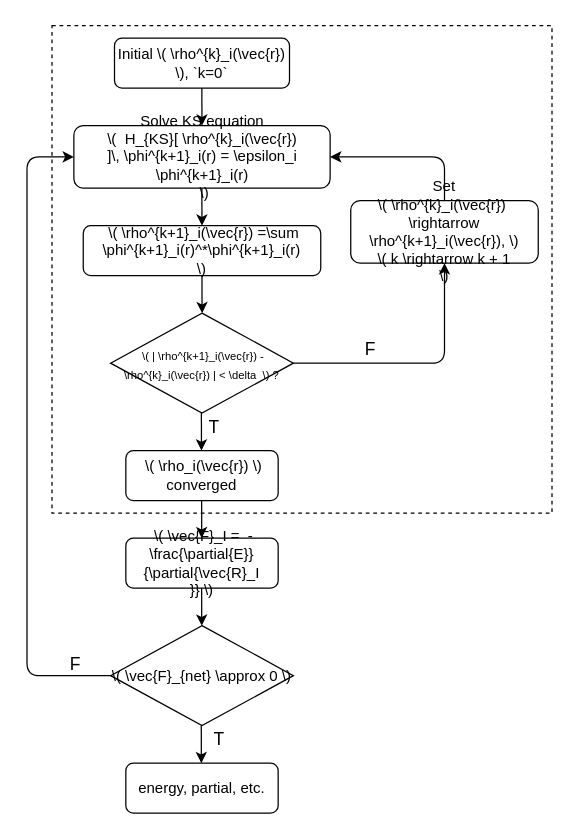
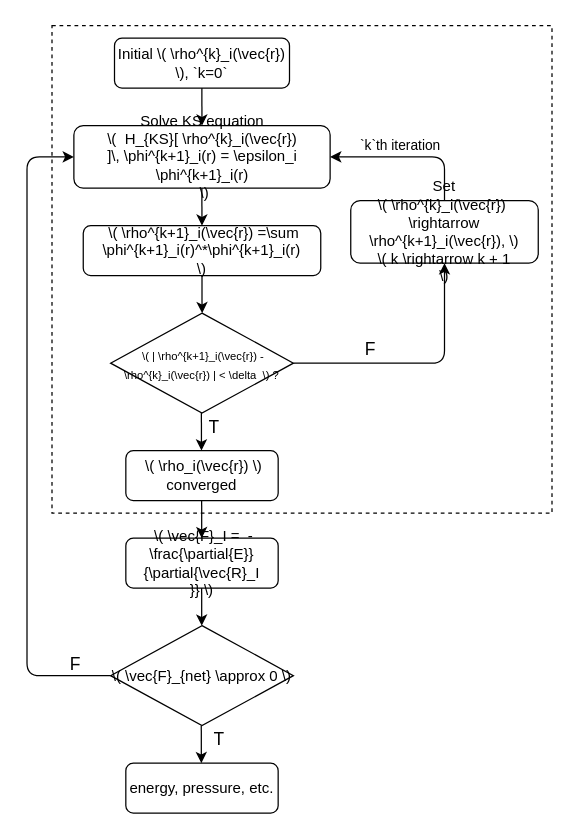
node "`k`th iteration": added
node "energy, partial, etc.": label "energy, partial, etc." -> "energy, pressure, etc."
